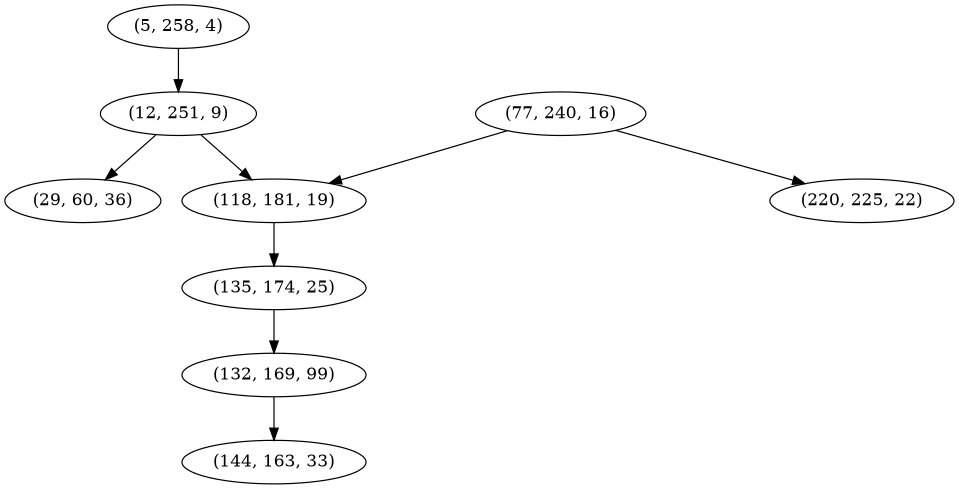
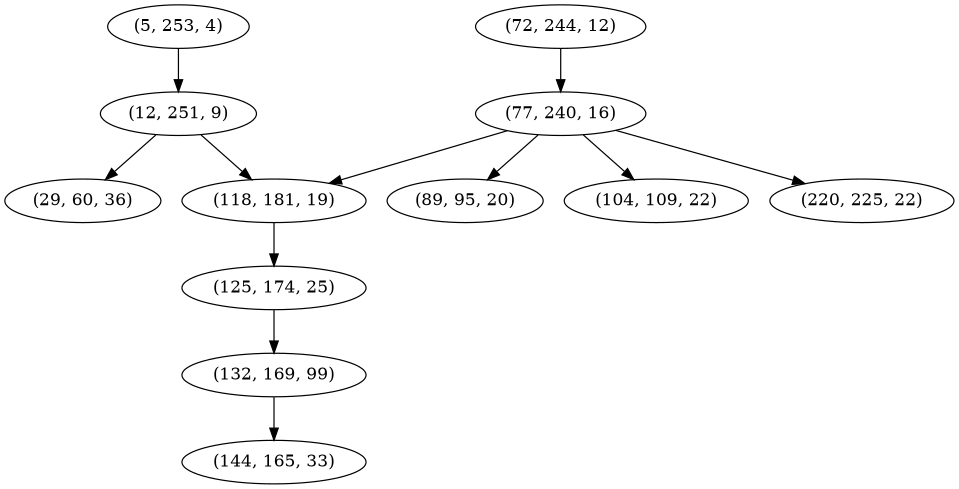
node "(5, 258, 4)": label "(5, 258, 4)" -> "(5, 253, 4)"
node "(72, 244, 12)": added
node "(89, 95, 20)": added
node "(104, 109, 22)": added
node "(135, 174, 25)": label "(135, 174, 25)" -> "(125, 174, 25)"
node "(144, 163, 33)": label "(144, 163, 33)" -> "(144, 165, 33)"
